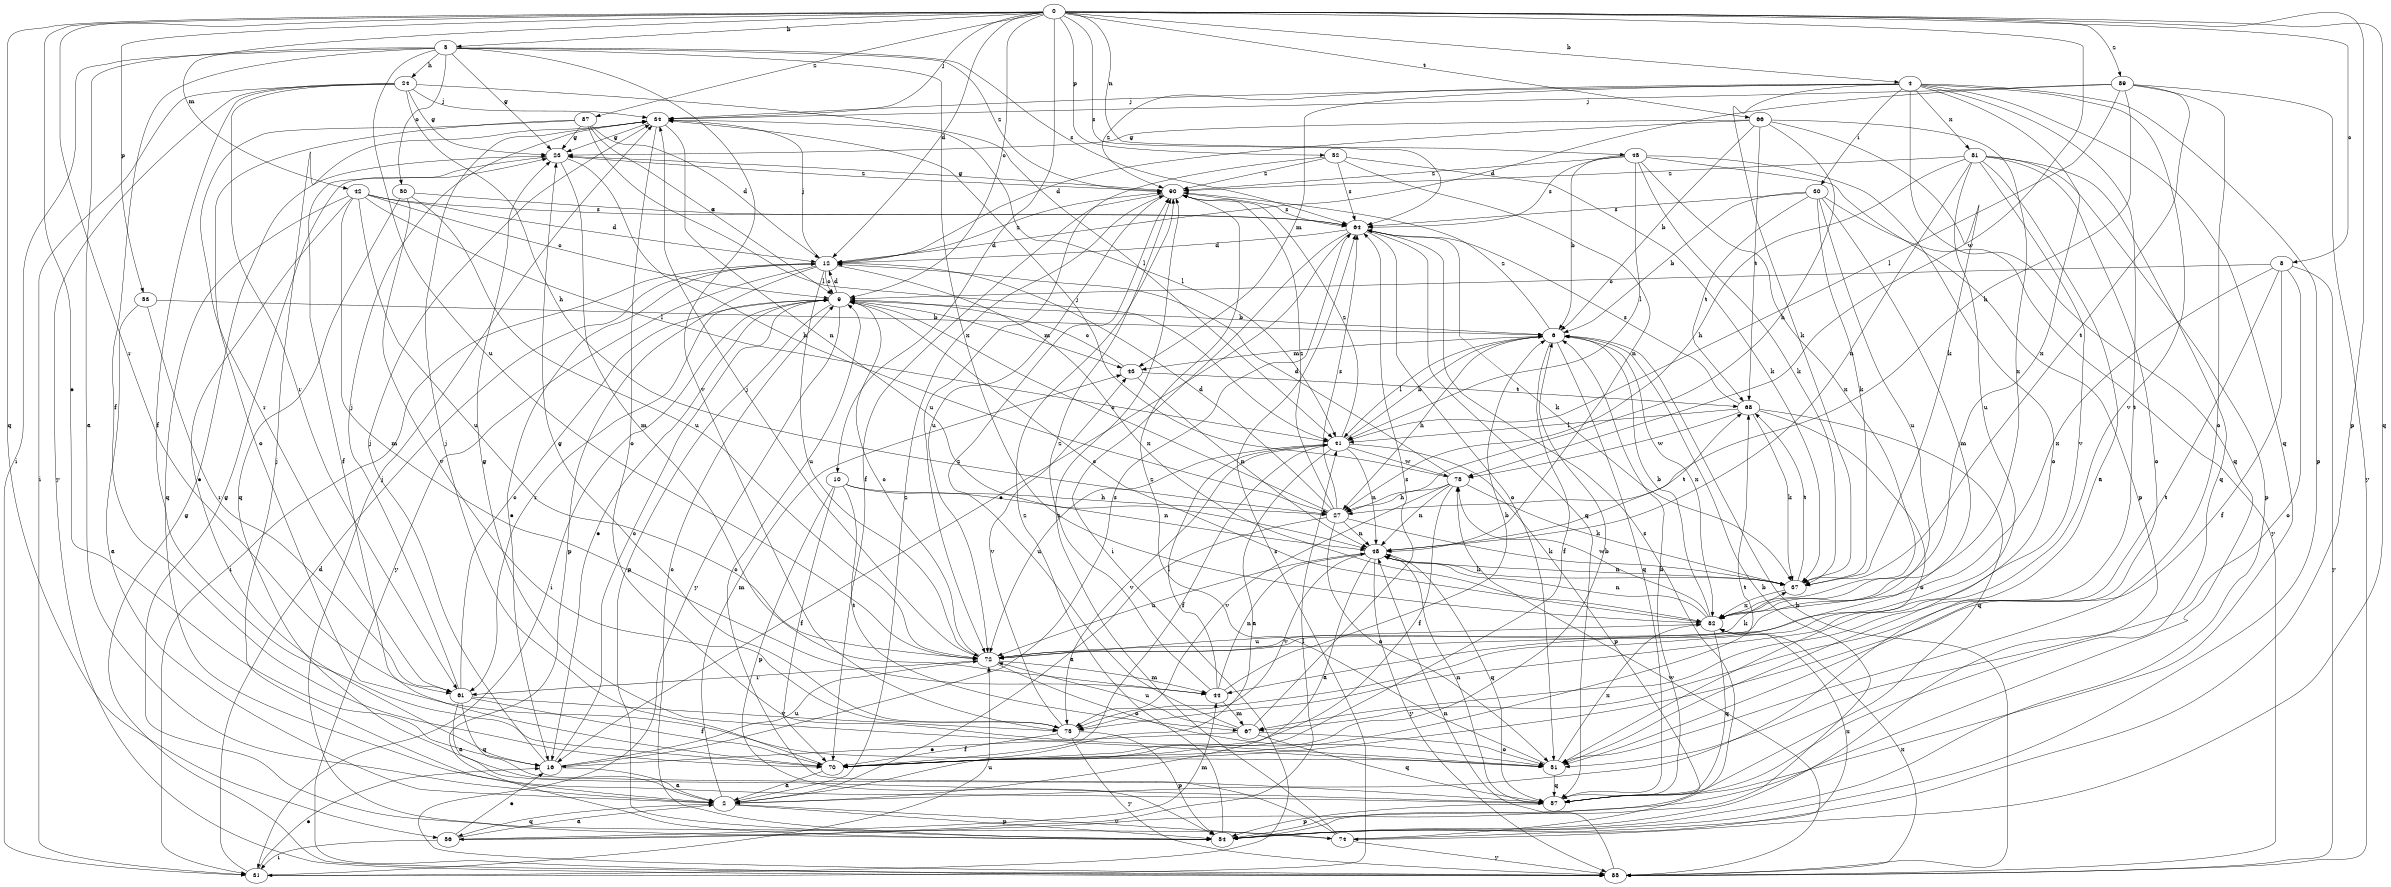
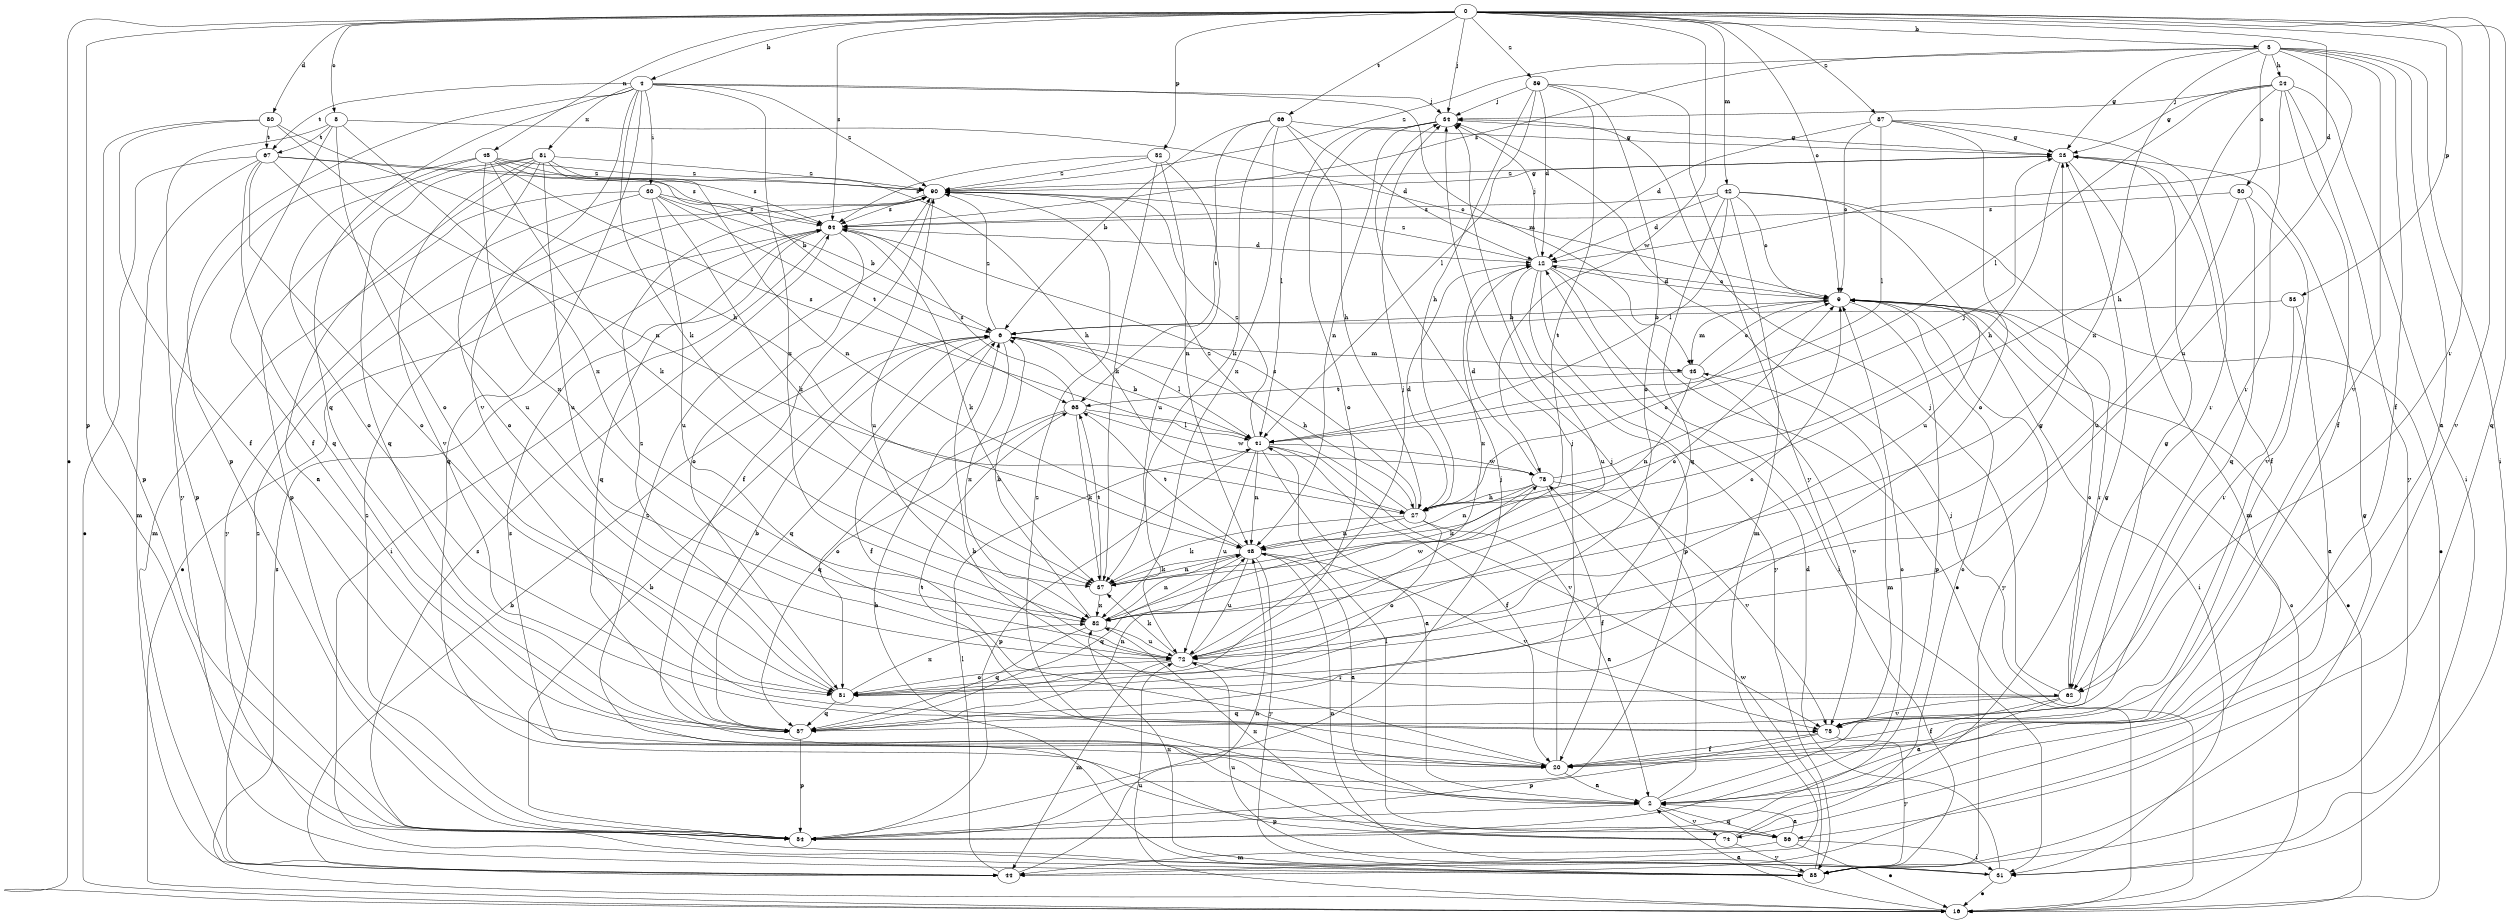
edge "78" -> "34": now "78" -> "23"
edge "45" -> "41": label "l" -> "s"
edge "90" -> "72": reversed
edge "0" -> "74": label "q" -> "v"
node "10": label "10" -> "80"
edge "75" -> "43": reversed
node "61": label "61" -> "62"
edge "44" -> "67": reversed
node "70": label "70" -> "20"
